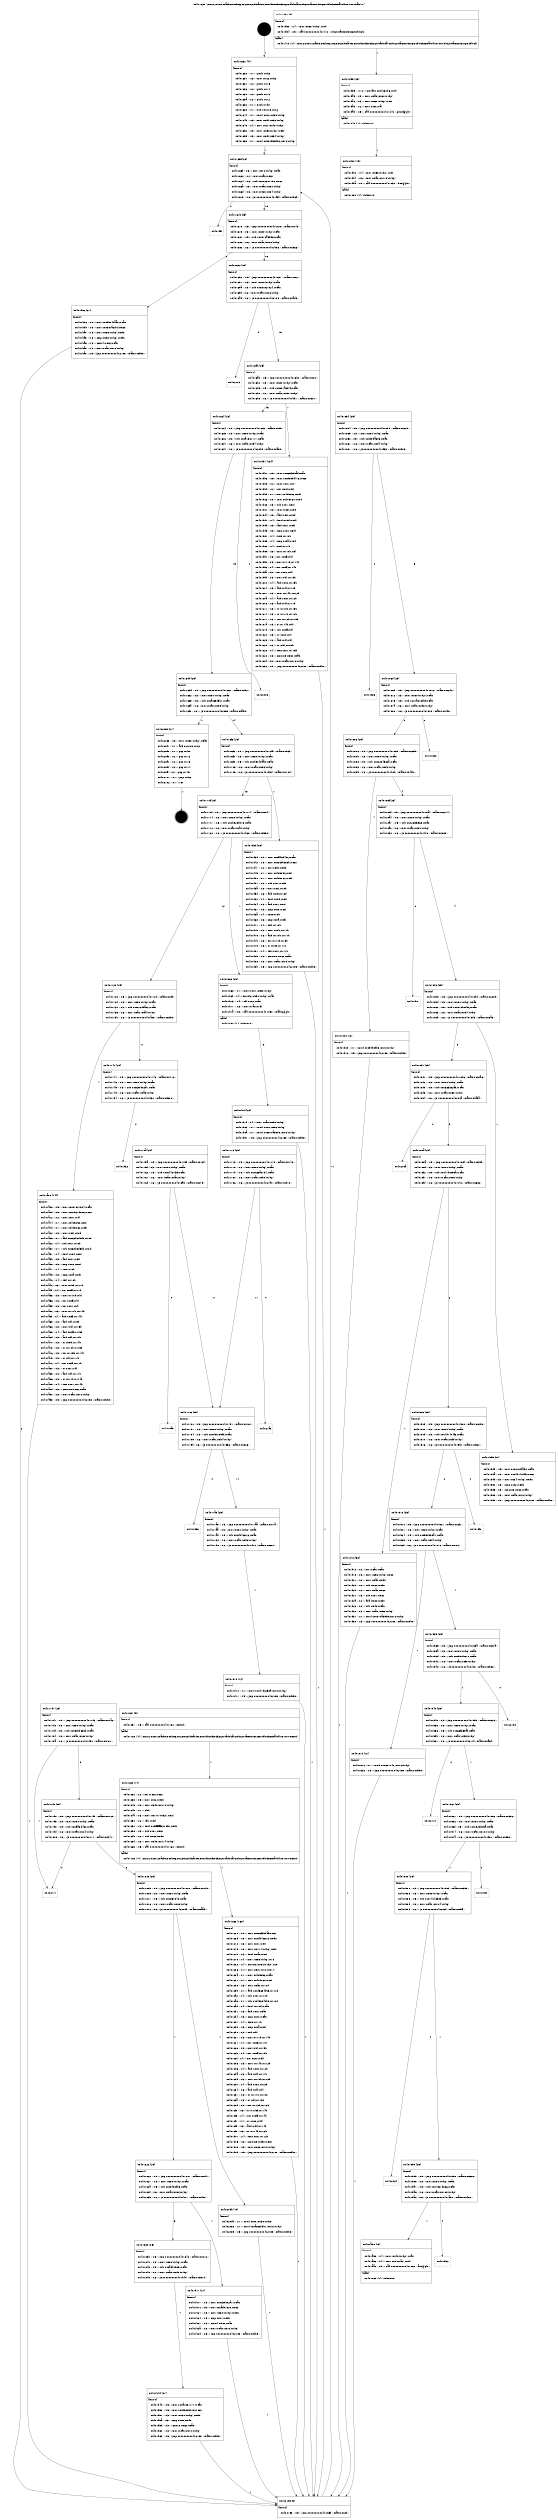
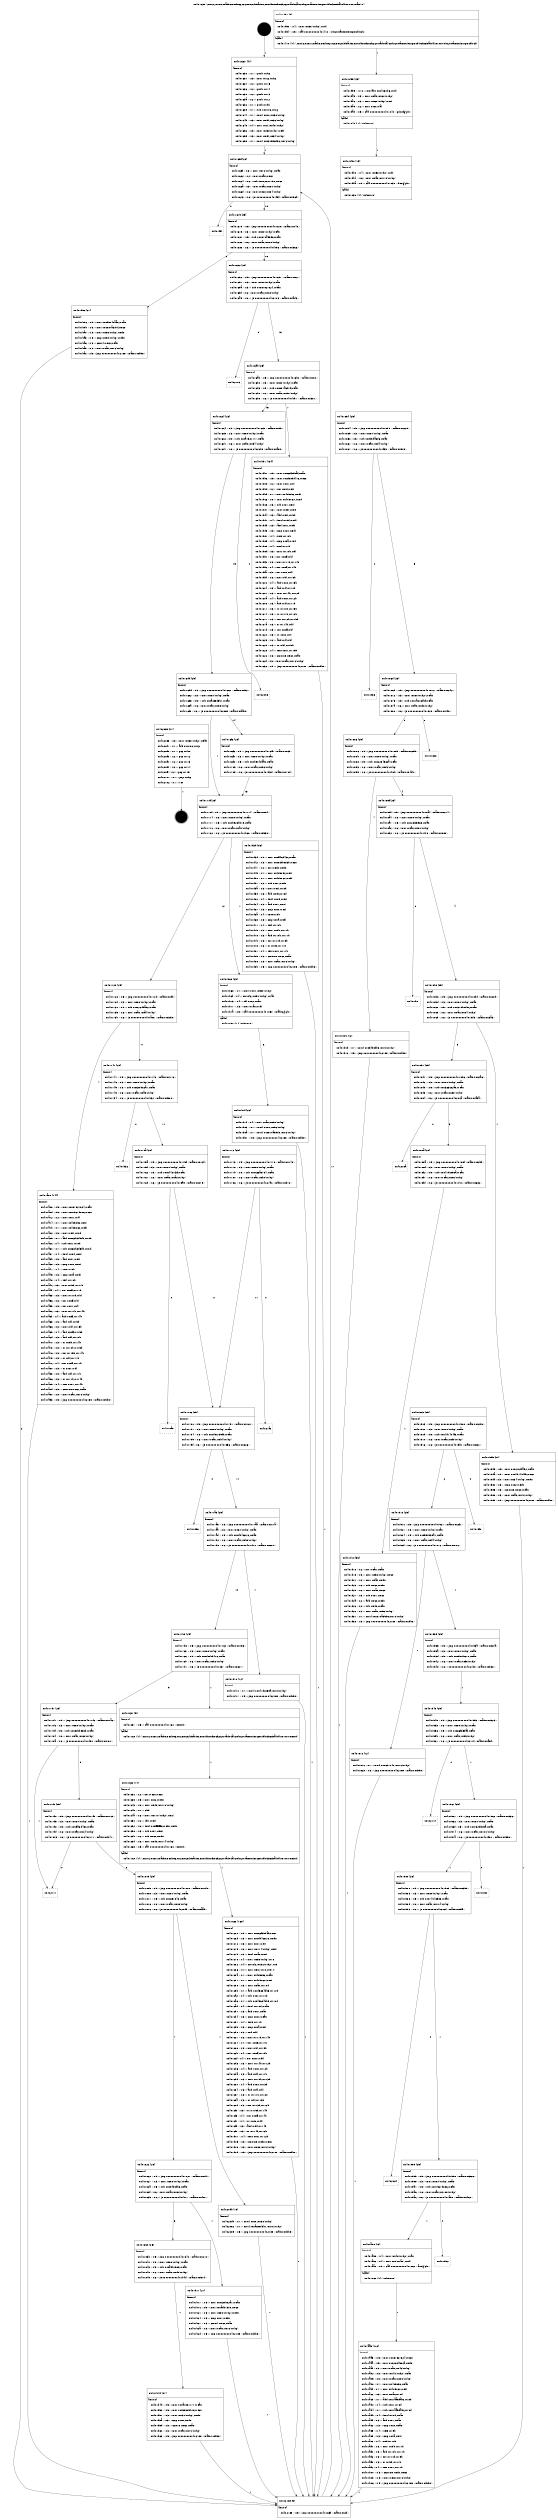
edge "0x4016dd [25]" -> "0x4020ee [21]": now "0x4016dd [25]" -> "0x40170f [25]"
edge "0x4016f6 [25]" -> "0x401d3d [83]": removed, label "1"
edge "0x401741 [25]" -> "0x40175a [25]": added, label "11"
edge "0x4018ea [25]" -> "0x401903 [25]": removed, label "2"
node "0x4017be [25]": added
node "0x4021b8": removed
edge "0x4019d5 [27]" -> "0x4021ee [5]": added, label "1"
node "0x401aa5 [102]": added
